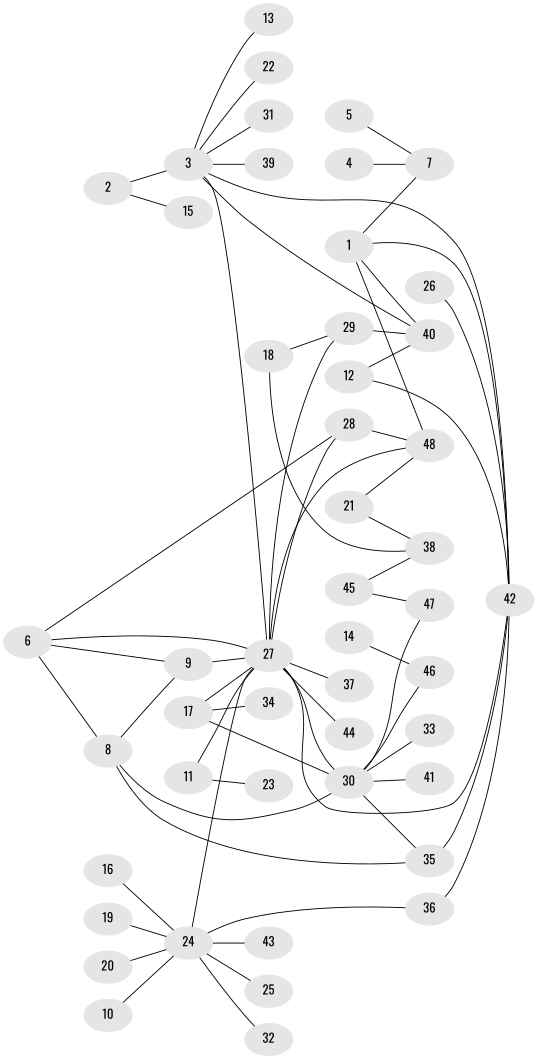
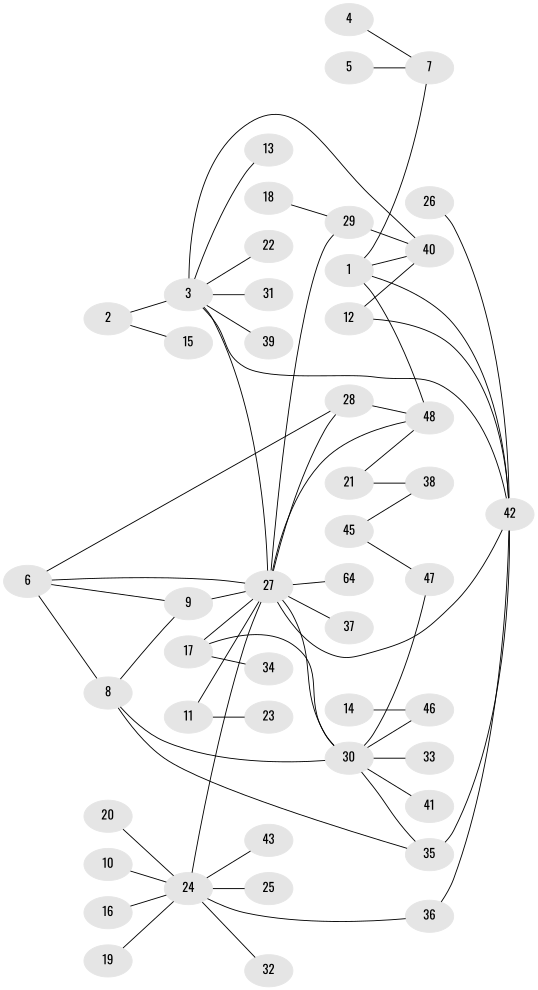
edge "18" -- "38": removed
node "44": label "44" -> "64"
